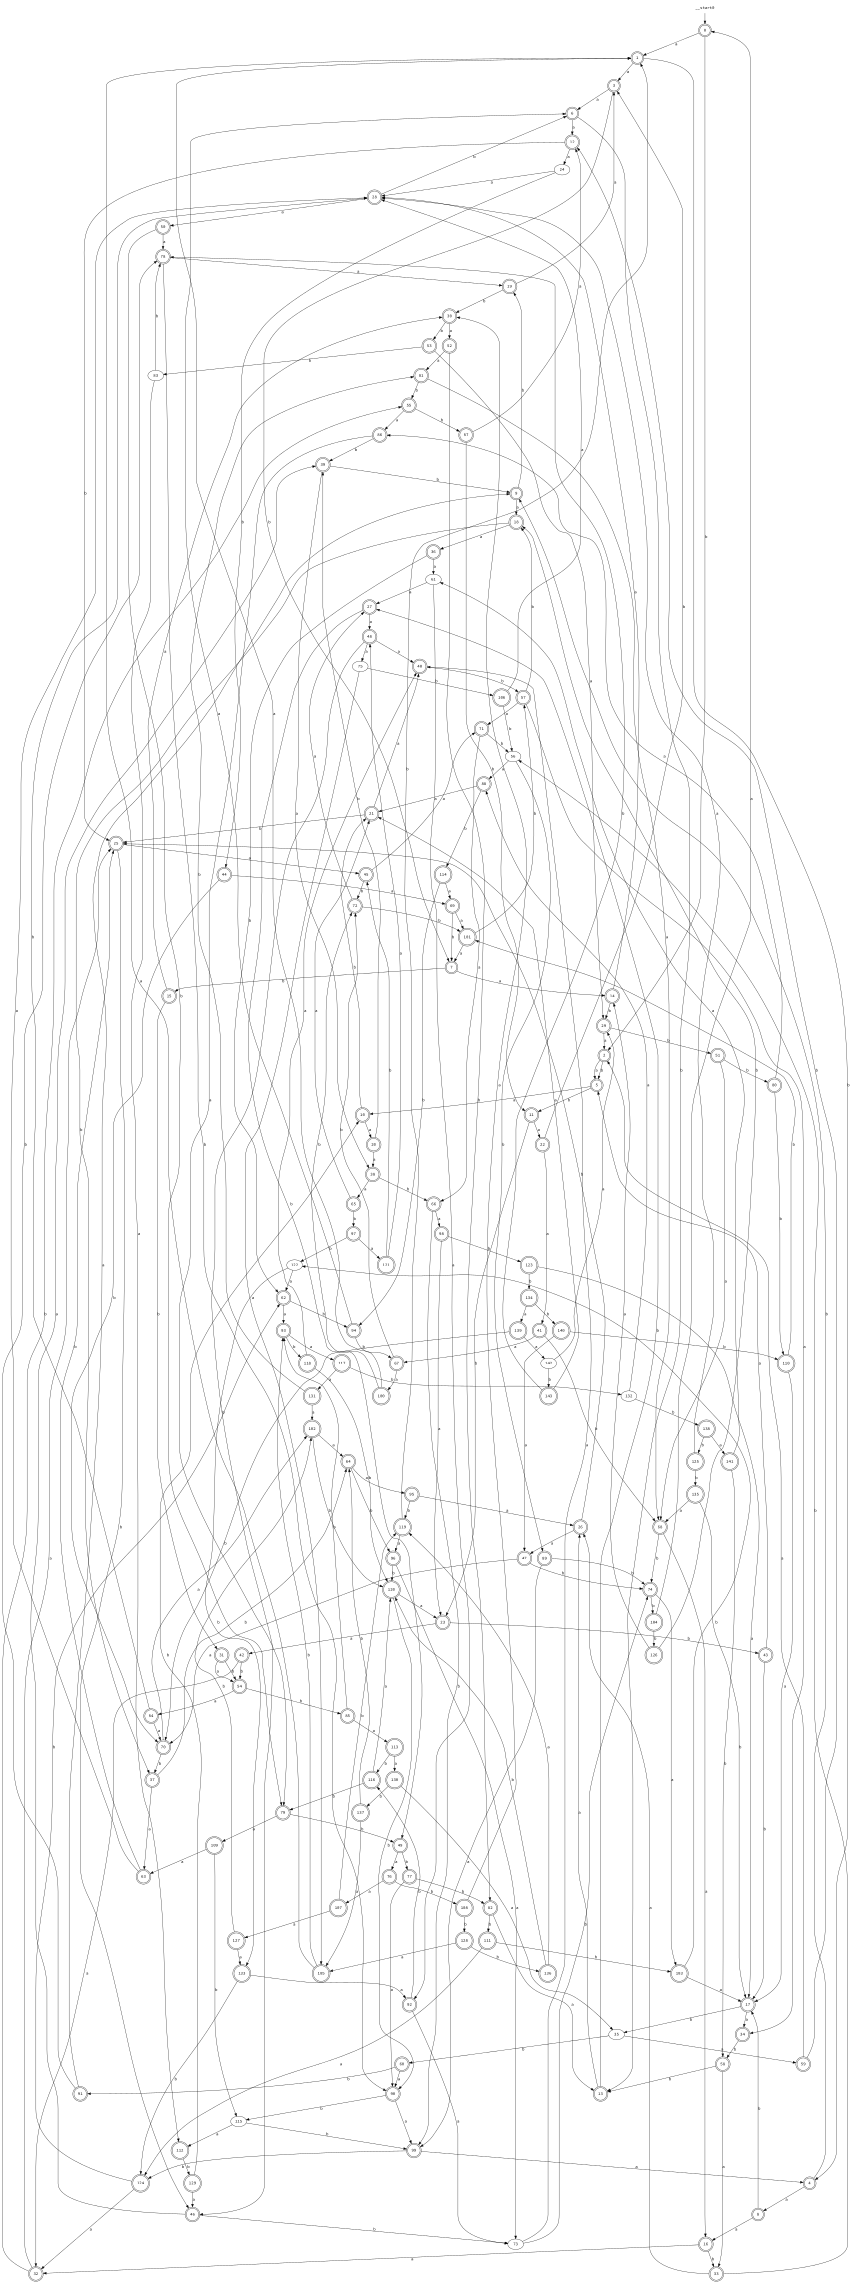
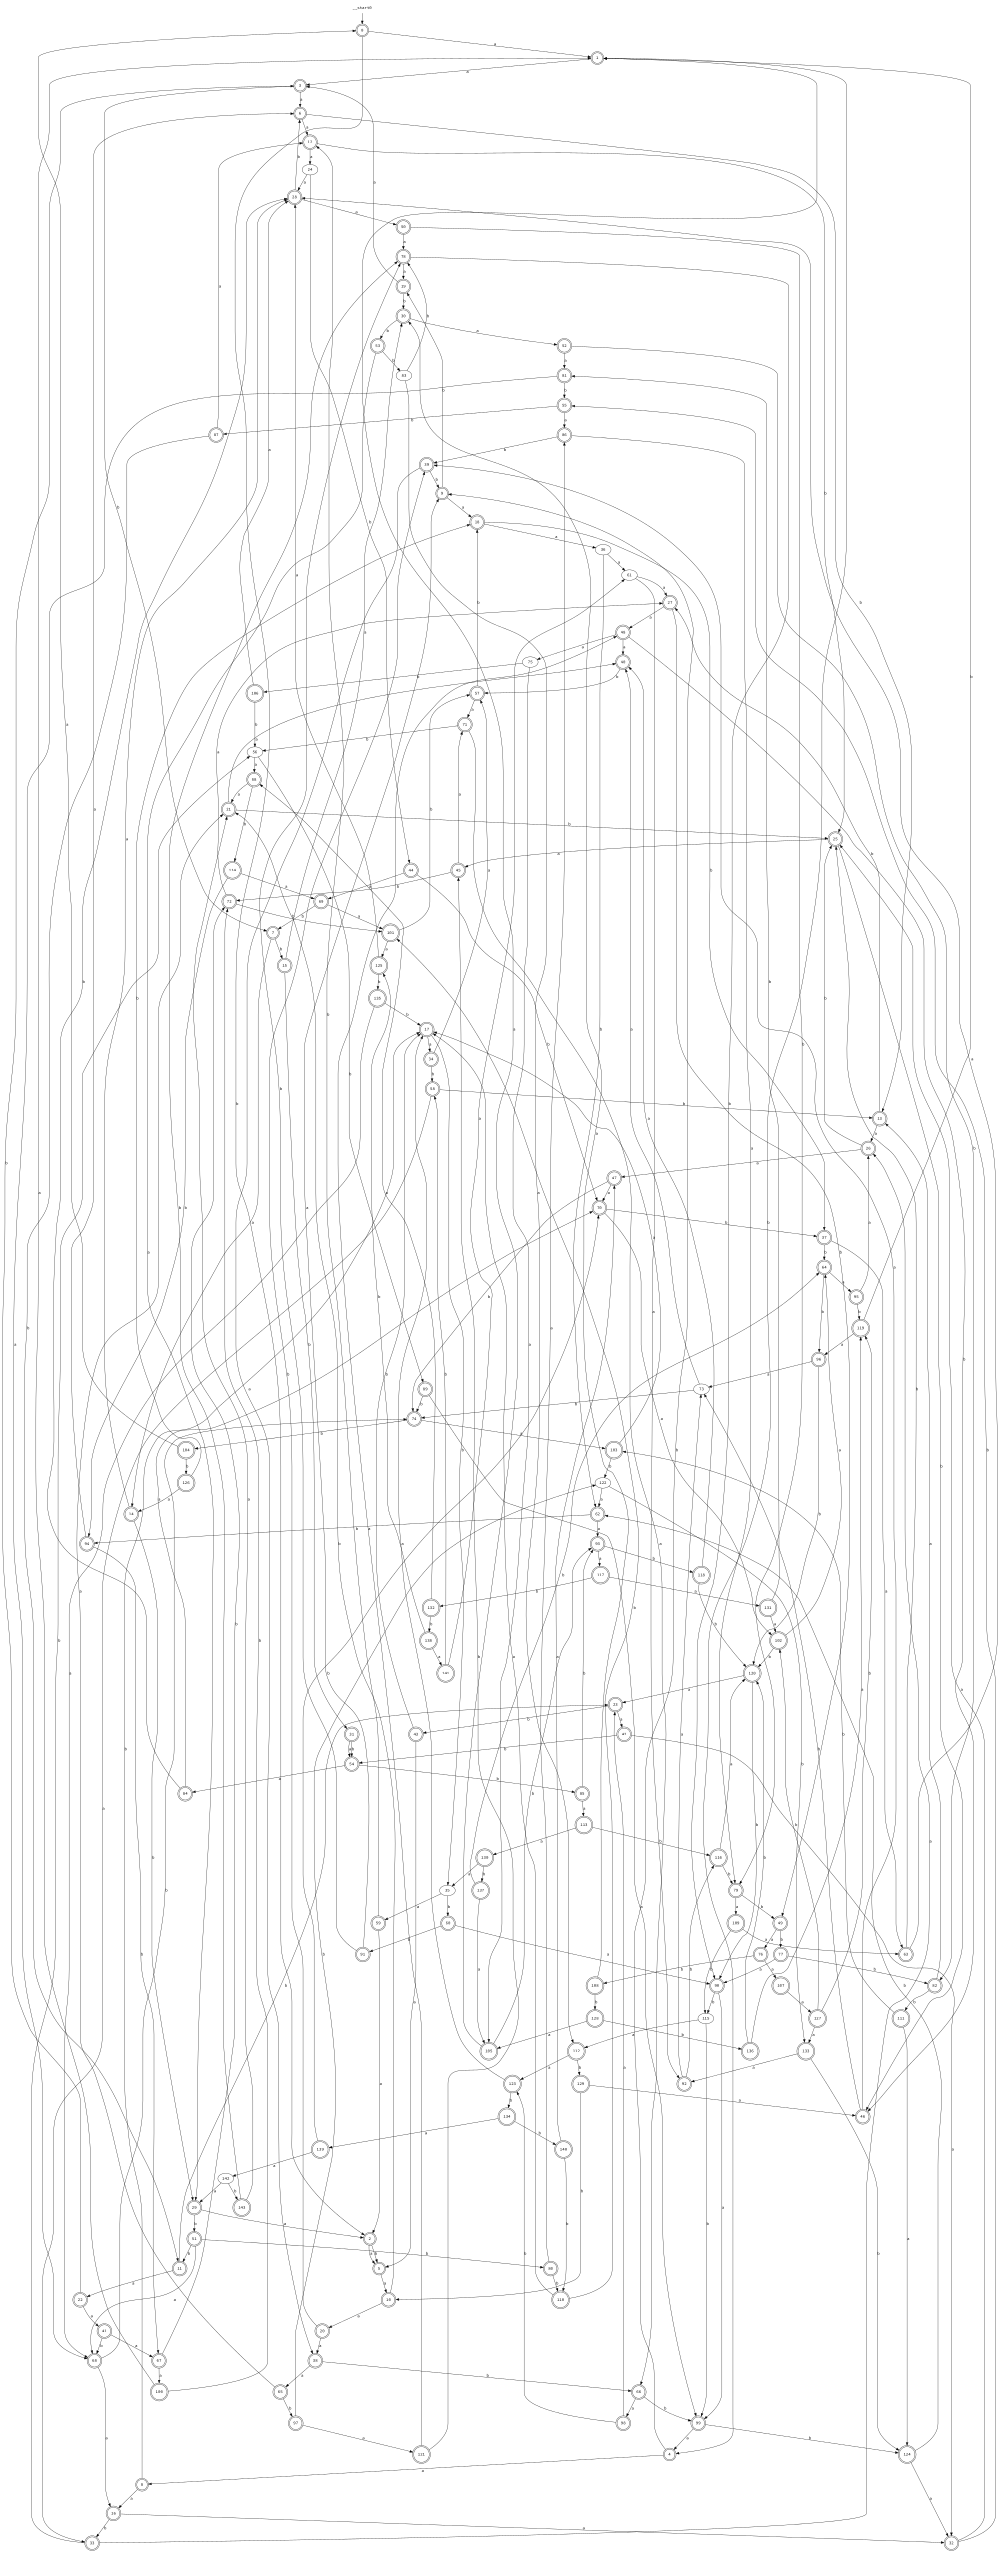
node "36": shape doublecircle -> ellipse
edge "101" -> "7": now "101" -> "125"
edge "5" -> "11": now "51" -> "11"
edge "57" -> "34": reversed
node "132": shape ellipse -> doublecircle
edge "107" -> "119": now "127" -> "119"
edge "112" -> "123": added, label "a"
